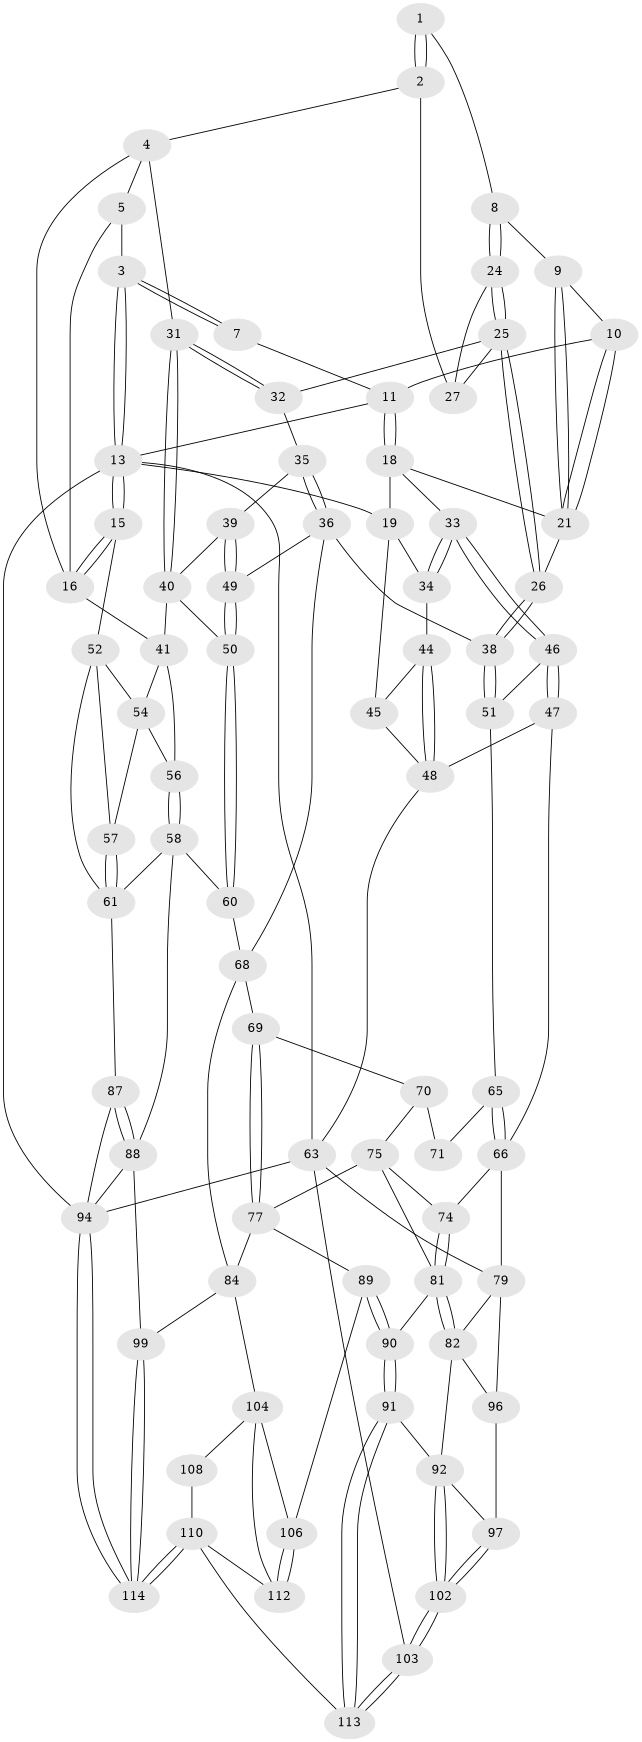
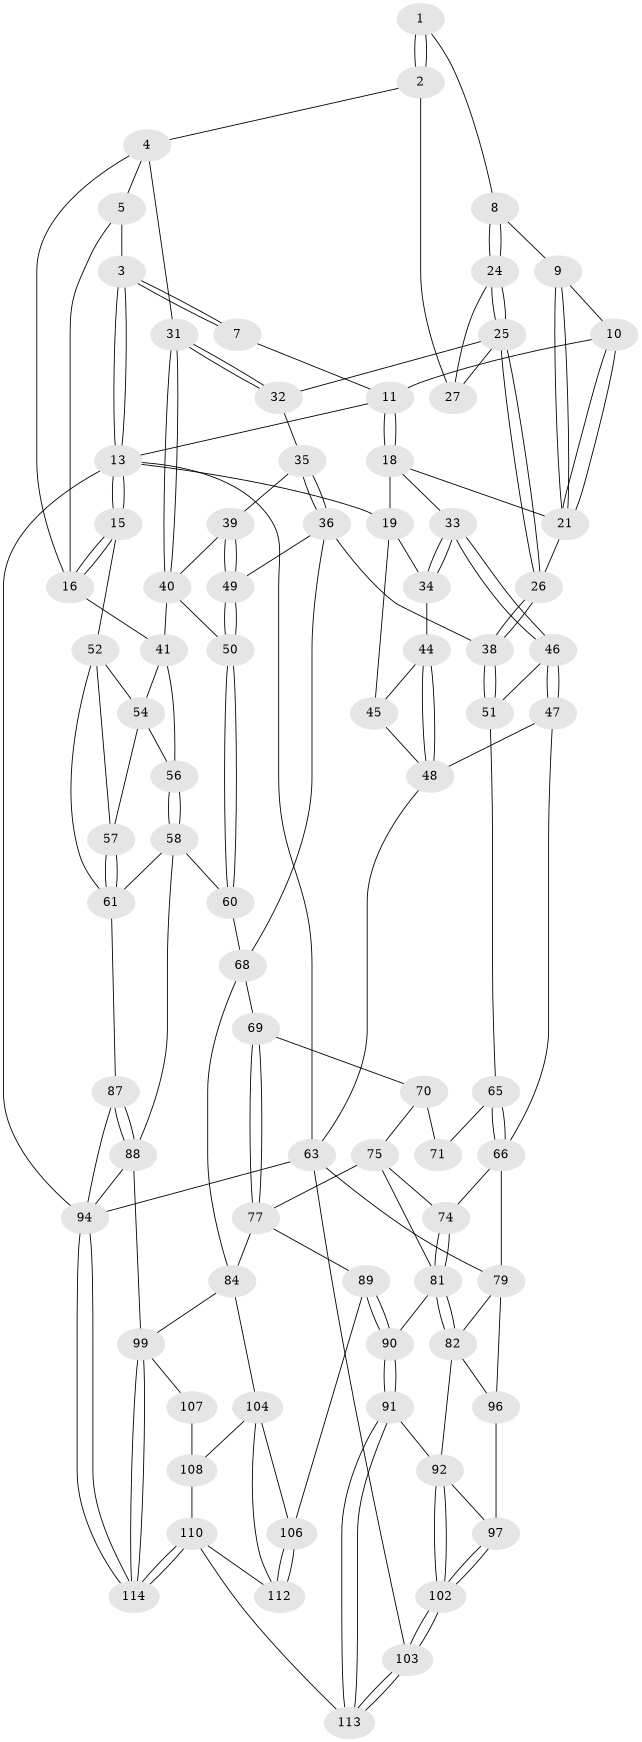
node "107": added
